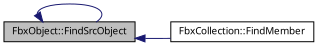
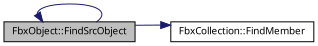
edge "FbxCollection::FindMember" -> "FbxObject::FindSrcObject": reversed
